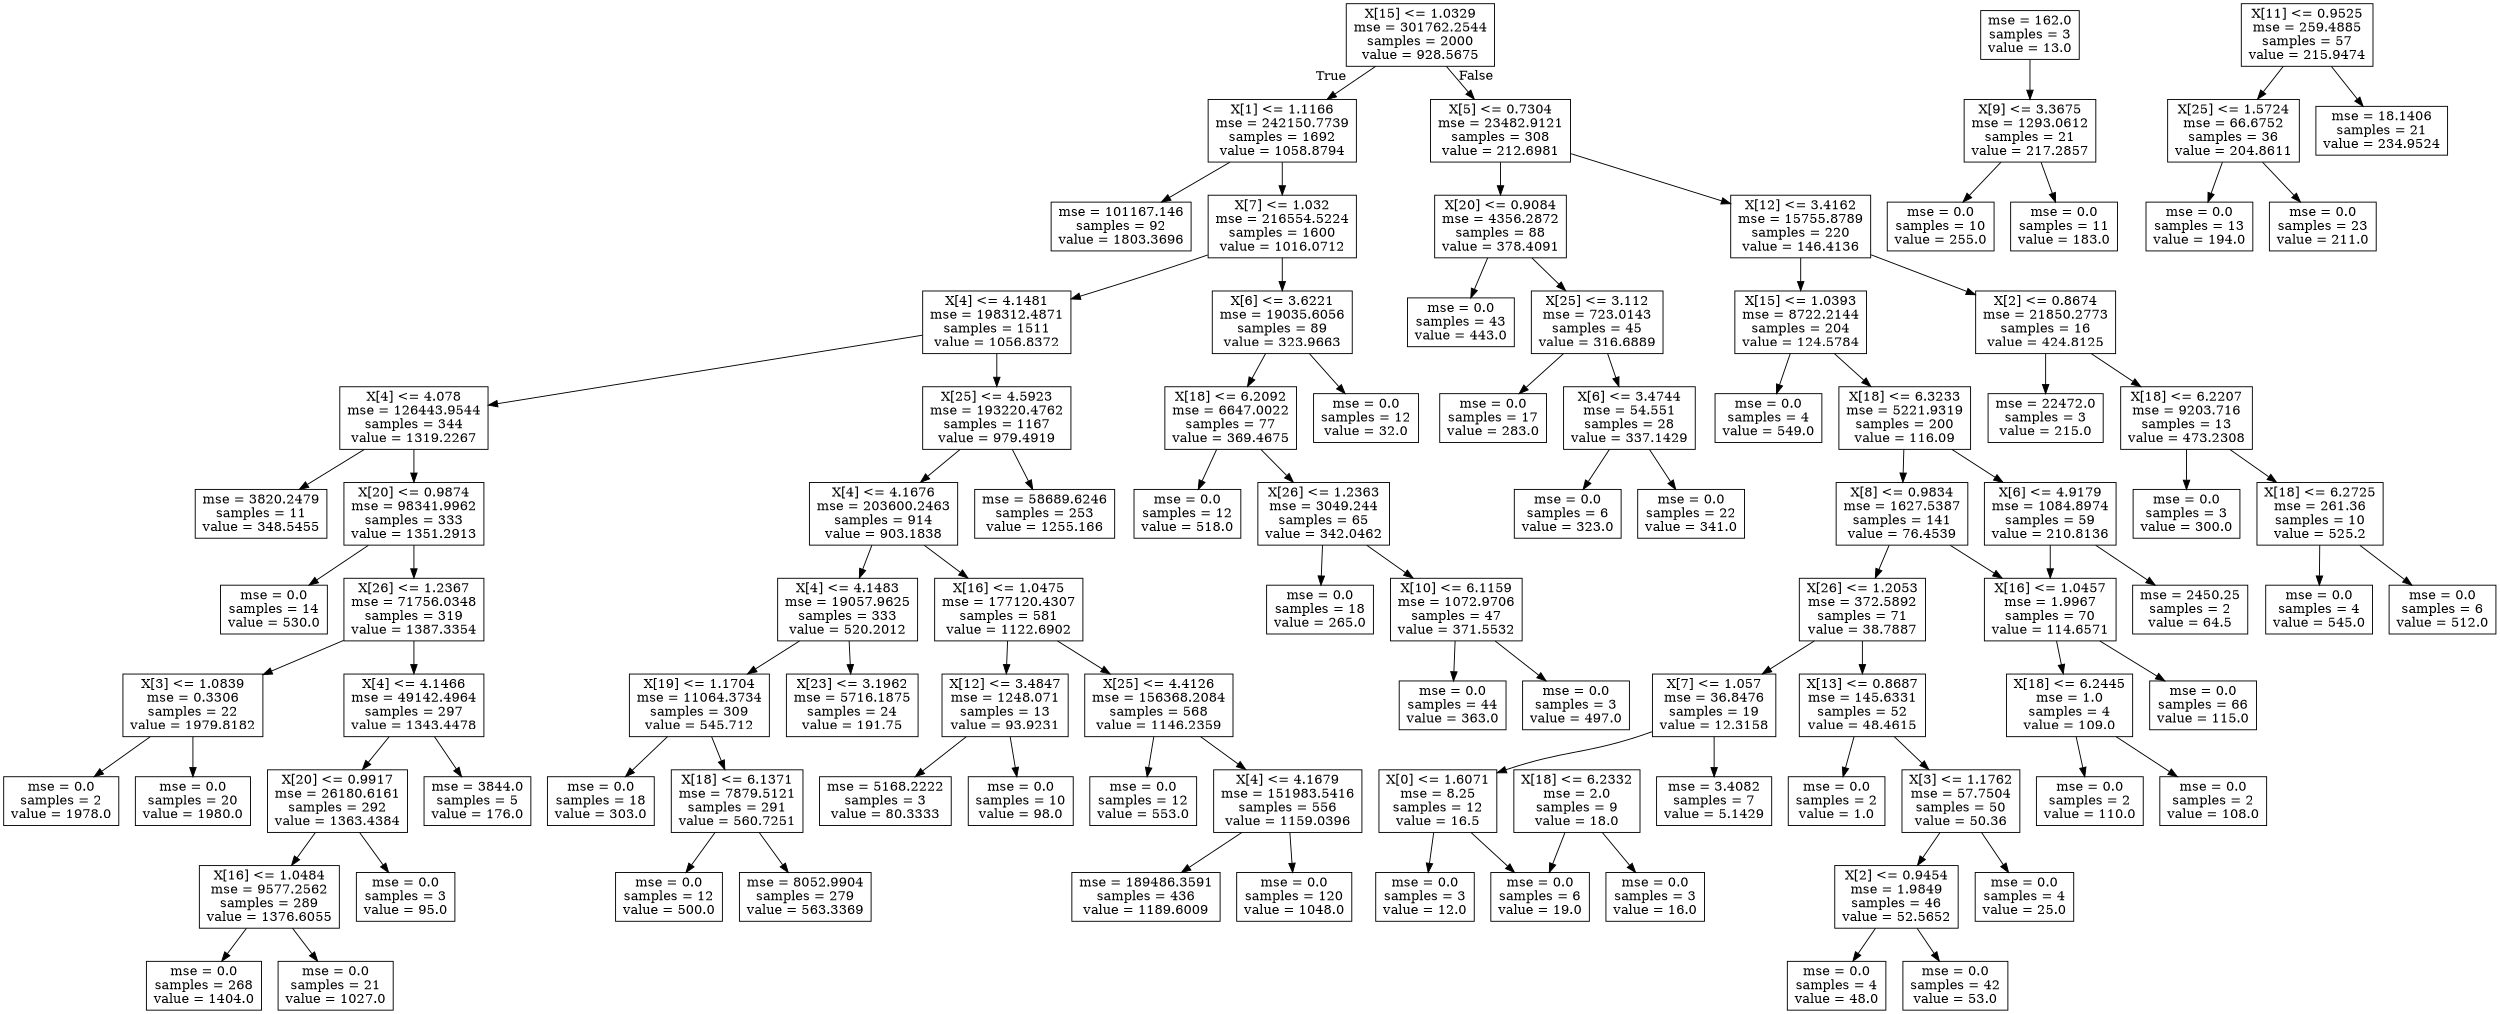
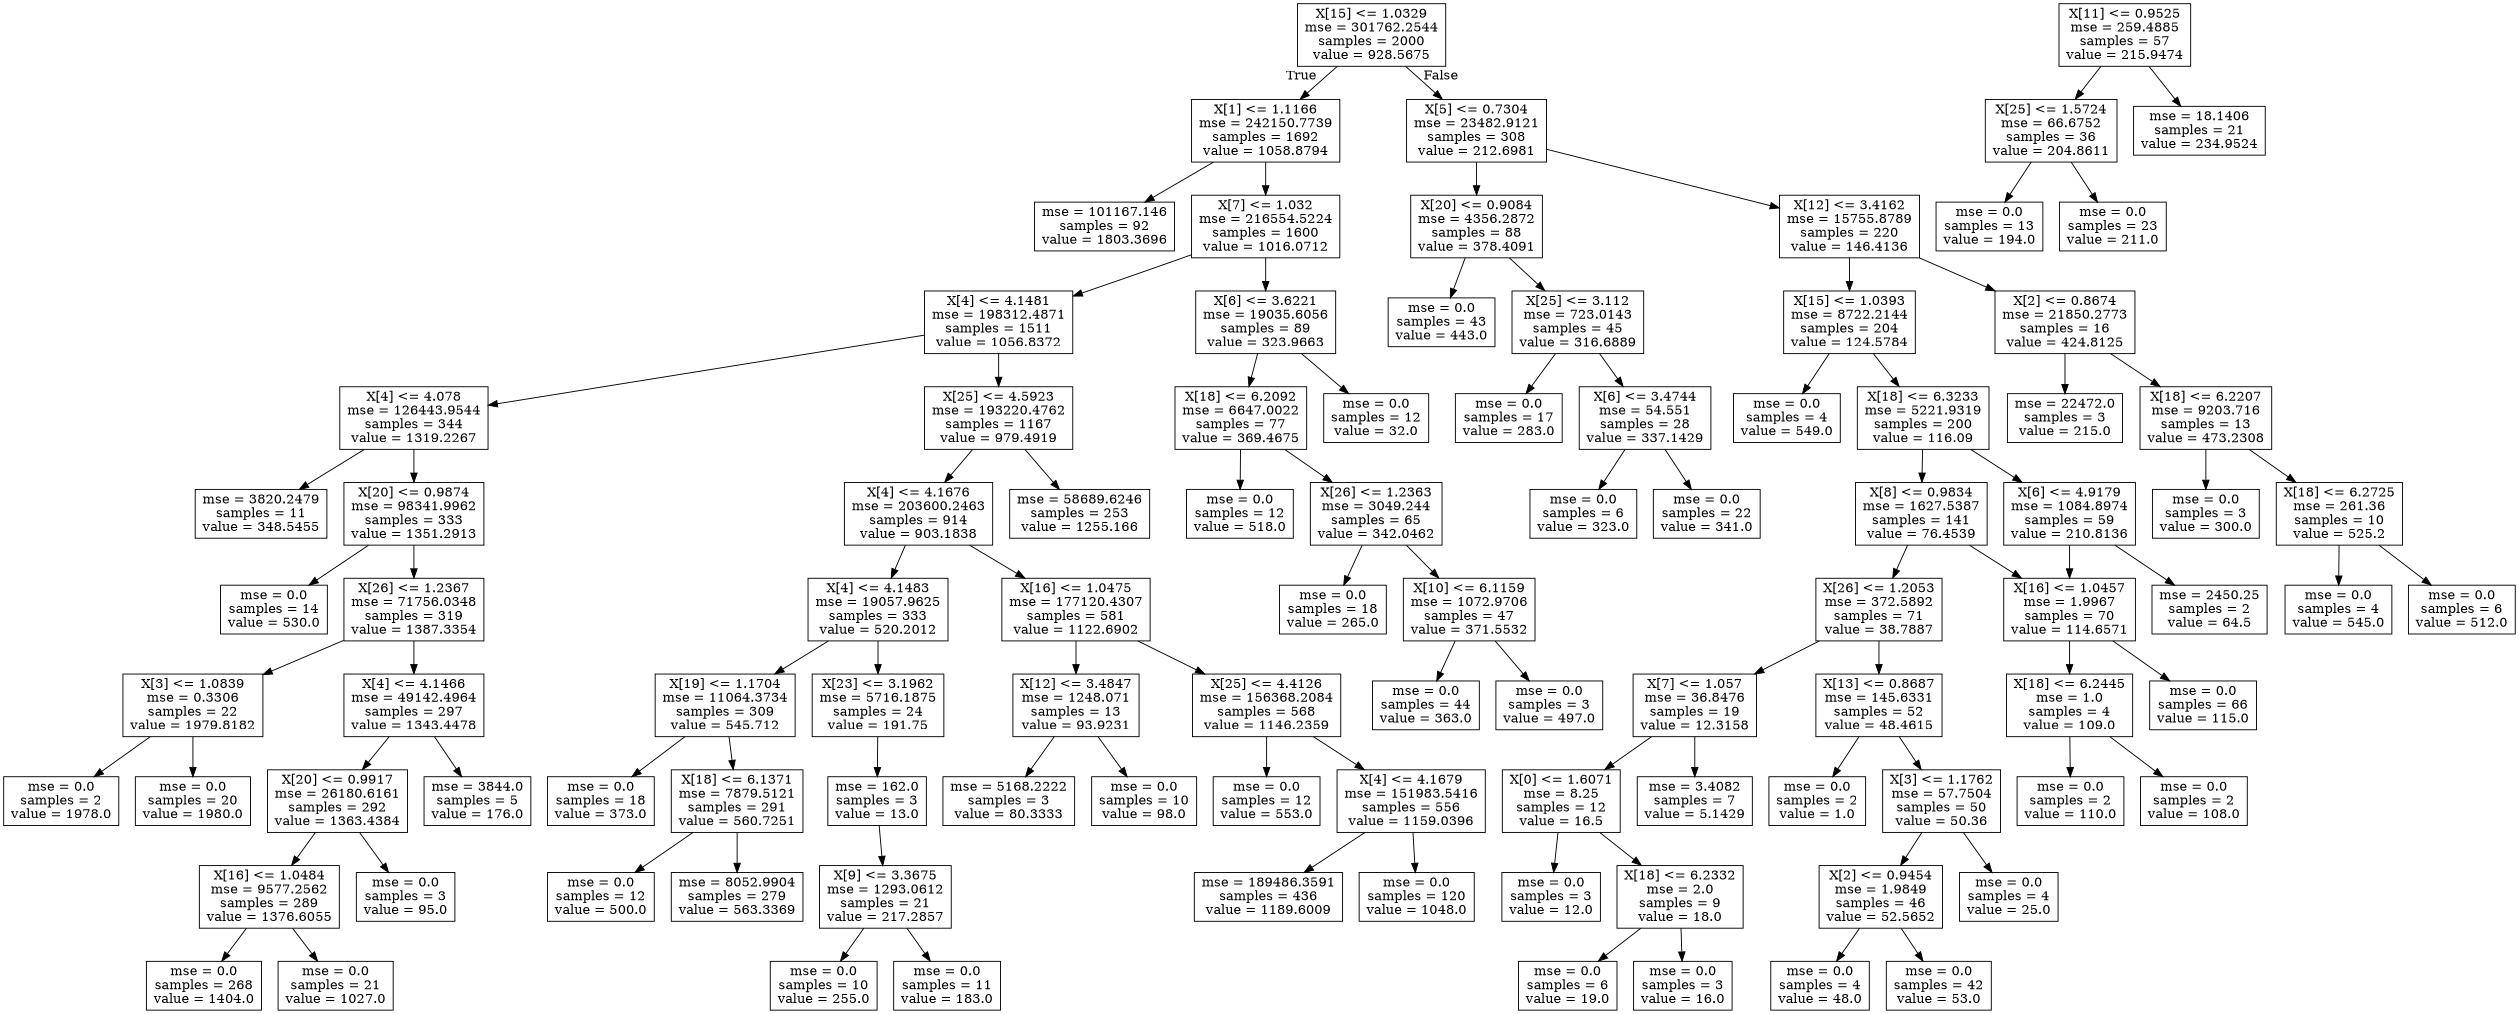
edge "X[23] <= 3.1962 mse = 5716.1875 samples = 24 value = 191.75" -> "mse = 162.0 samples = 3 value = 13.0": added
node "mse = 0.0 samples = 18 value = 303.0": label "mse = 0.0 samples = 18 value = 303.0" -> "mse = 0.0 samples = 18 value = 373.0"
edge "X[0] <= 1.6071 mse = 8.25 samples = 12 value = 16.5" -> "mse = 0.0 samples = 6 value = 19.0": now "X[0] <= 1.6071 mse = 8.25 samples = 12 value = 16.5" -> "X[18] <= 6.2332 mse = 2.0 samples = 9 value = 18.0"
